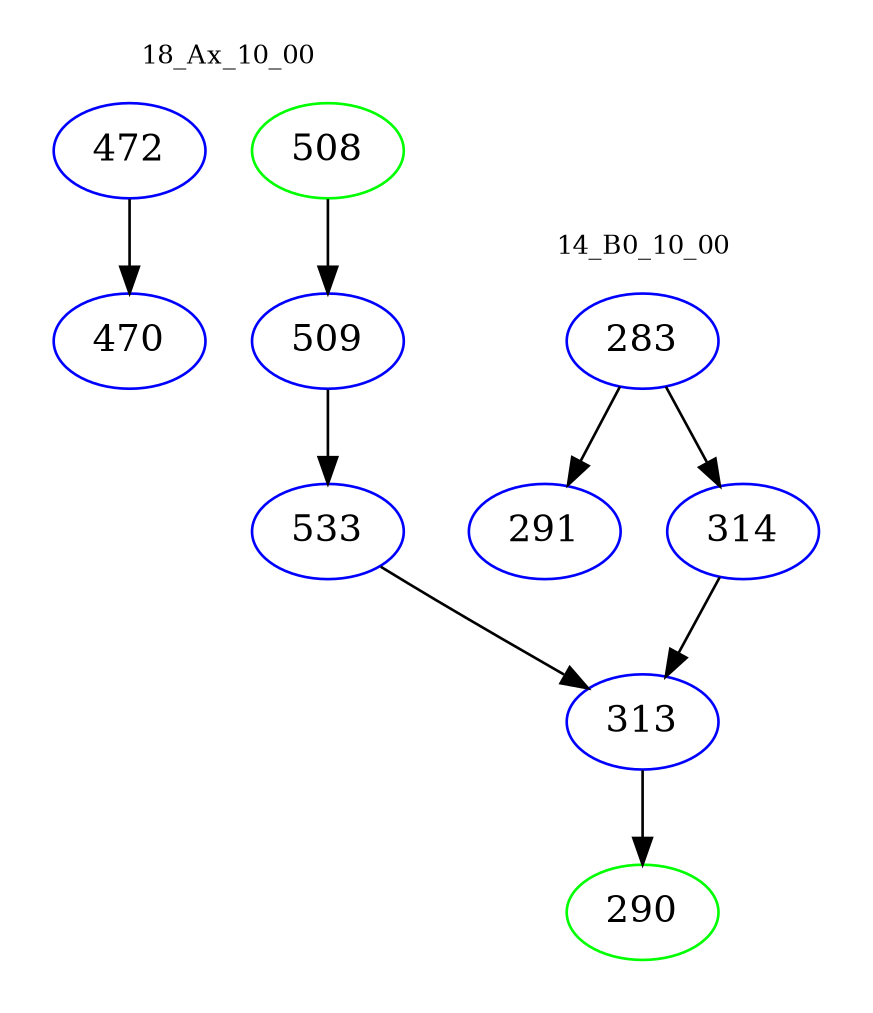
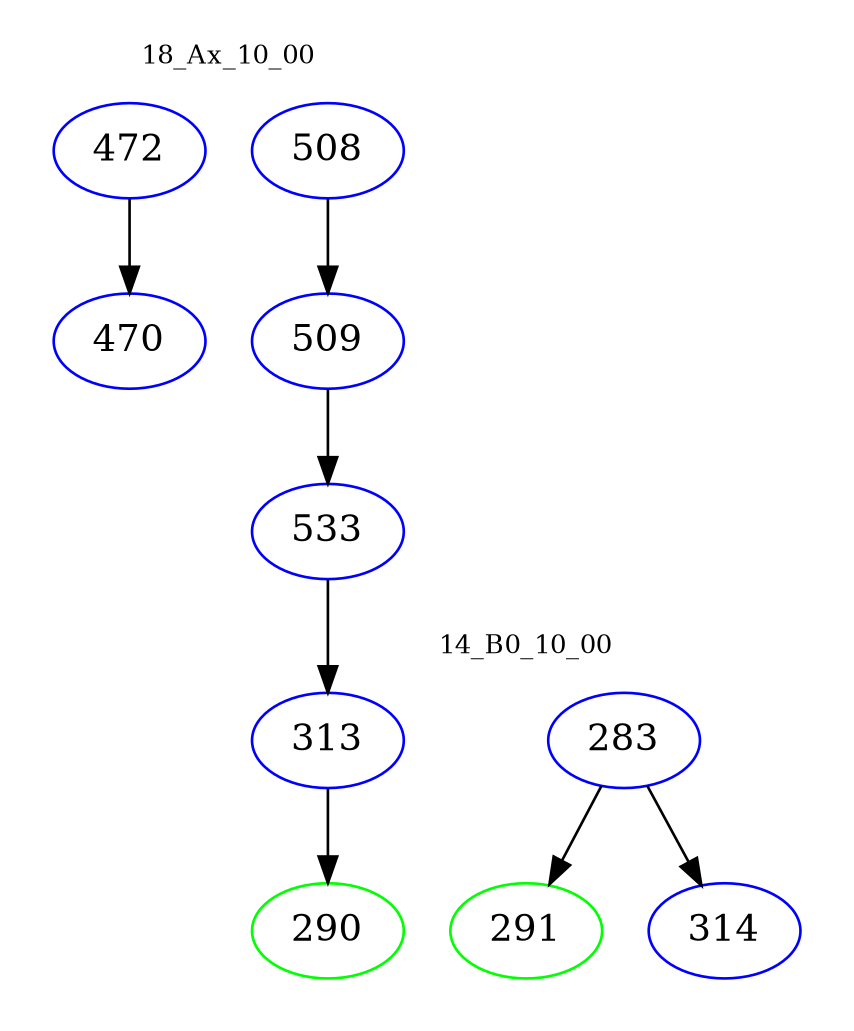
node "508": color green -> blue
node "291": color blue -> green
edge "314" -> "313": removed
